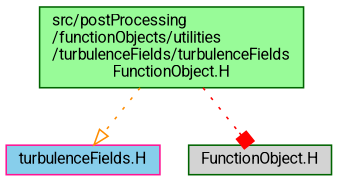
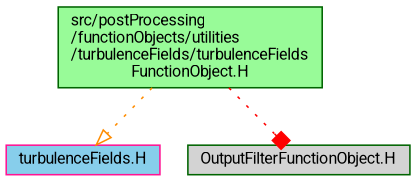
node "FunctionObject.H": label "FunctionObject.H" -> "OutputFilterFunctionObject.H"
